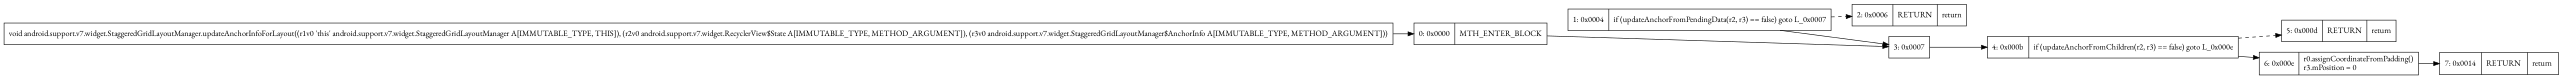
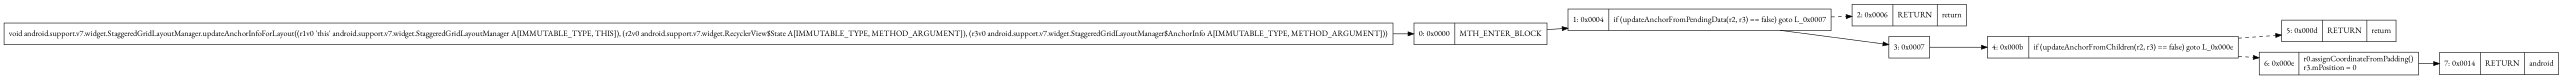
edge "0: 0x0000" -> "3: 0x0007": now "0: 0x0000" -> "1: 0x0004"
edge "4: 0x000b" -> "6: 0x000e": style solid -> dashed
node "7: 0x0014": text "return" -> "android"
